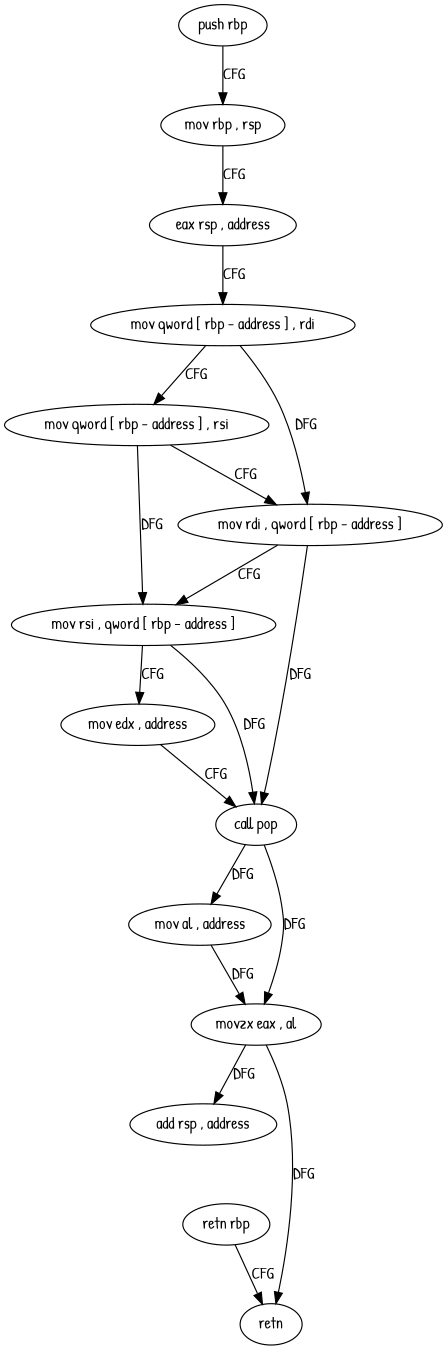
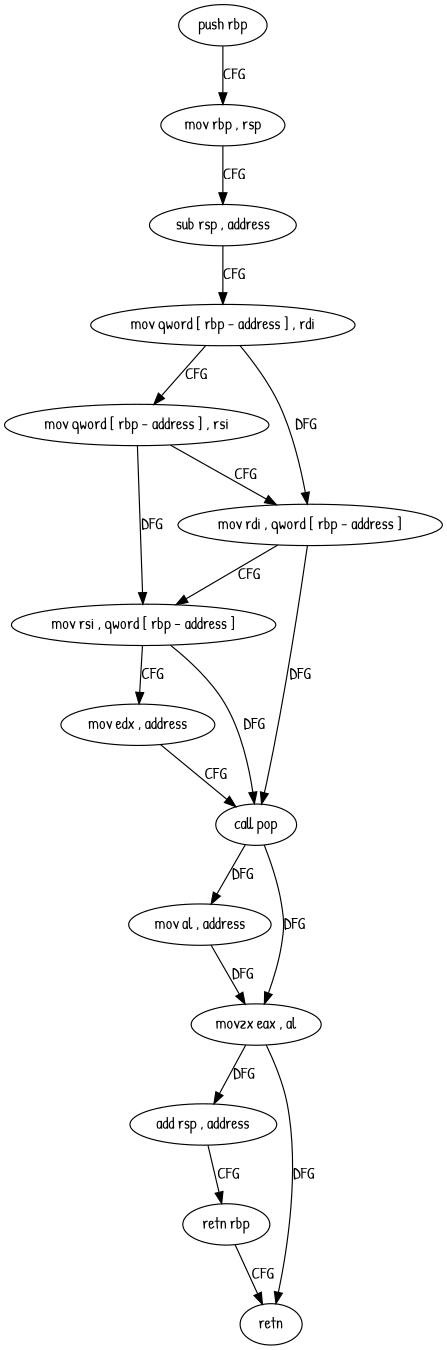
node "eax rsp , address": label "eax rsp , address" -> "sub rsp , address"
edge "add rsp , address" -> "retn rbp": added, label "CFG"
